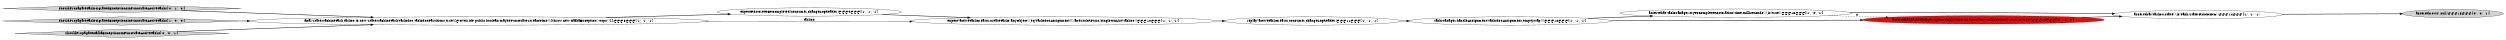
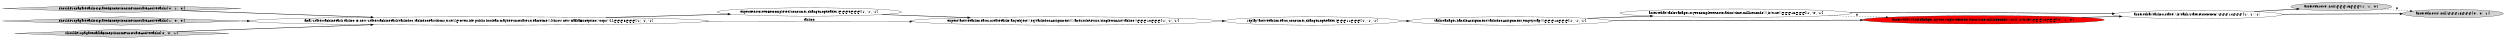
node "assertThrows(,null)@@@15@@@['1', '1', '0']": added
